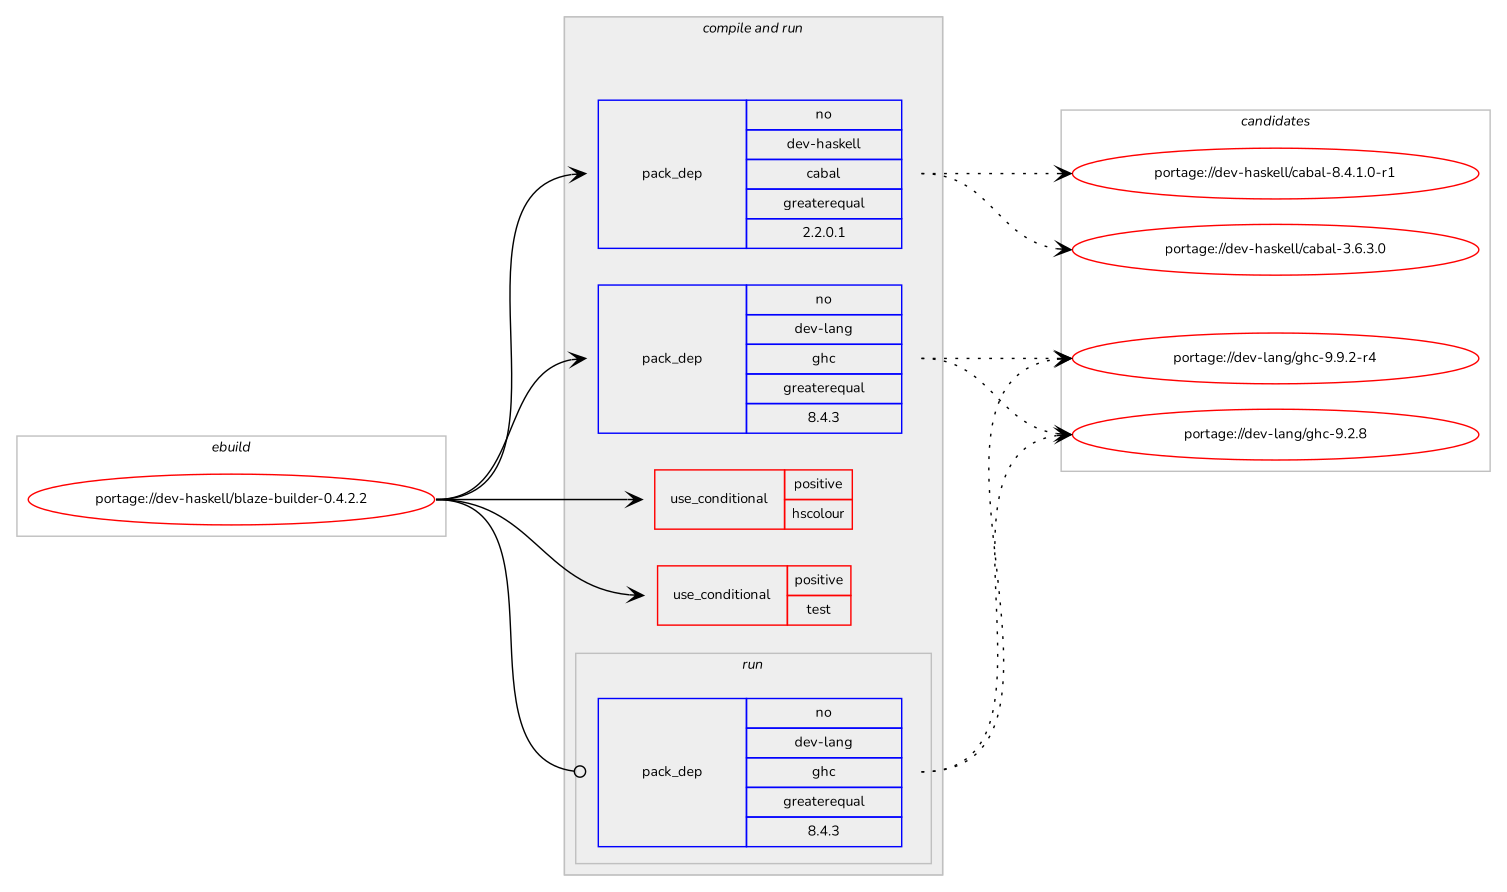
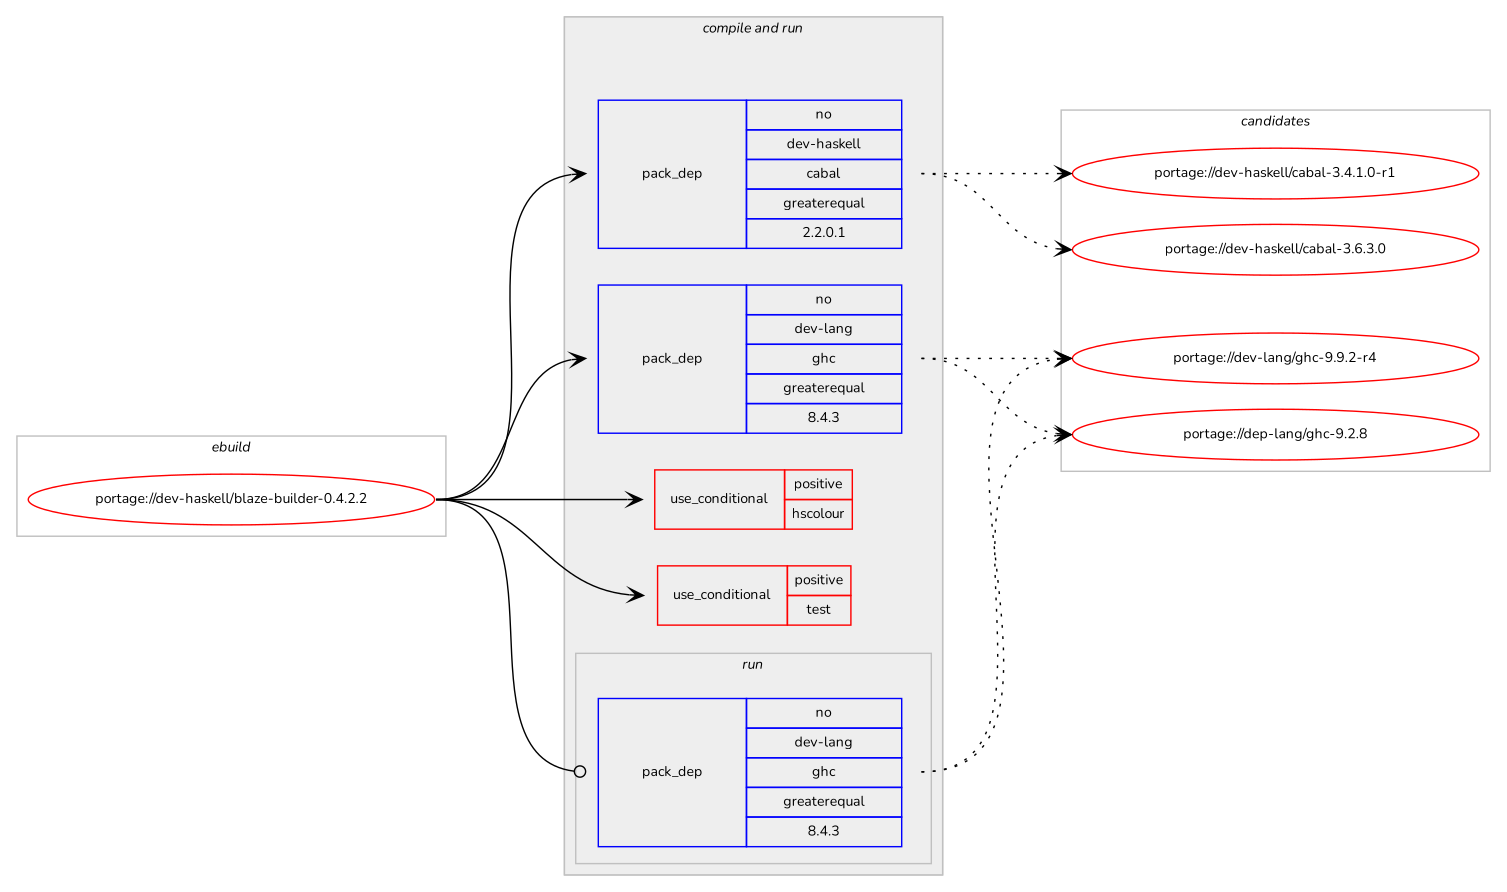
node "portage://dev-haskell/cabal-8.4.1.0-r1": label "portage://dev-haskell/cabal-8.4.1.0-r1" -> "portage://dev-haskell/cabal-3.4.1.0-r1"
node "portage://dev-lang/ghc-9.2.8": label "portage://dev-lang/ghc-9.2.8" -> "portage://dep-lang/ghc-9.2.8"
